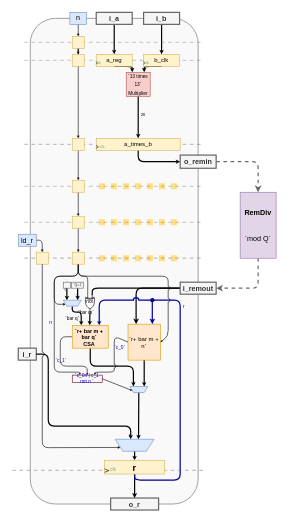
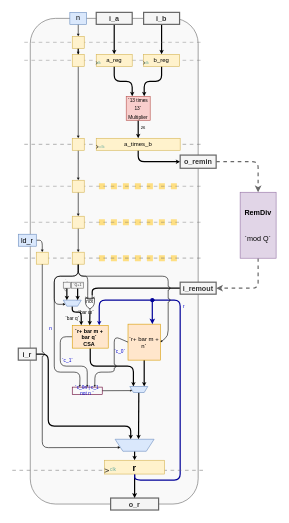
node "b_clk": label "b_clk" -> "b_reg"
node "`13 times 13` Multiplier": moved (138, 84) -> (138, 108)
edge "i_remout" -> "`r+ bar m + n`": removed
node "`c_0n | c_1 not n `": moved (87, 379) -> (87, 391)
